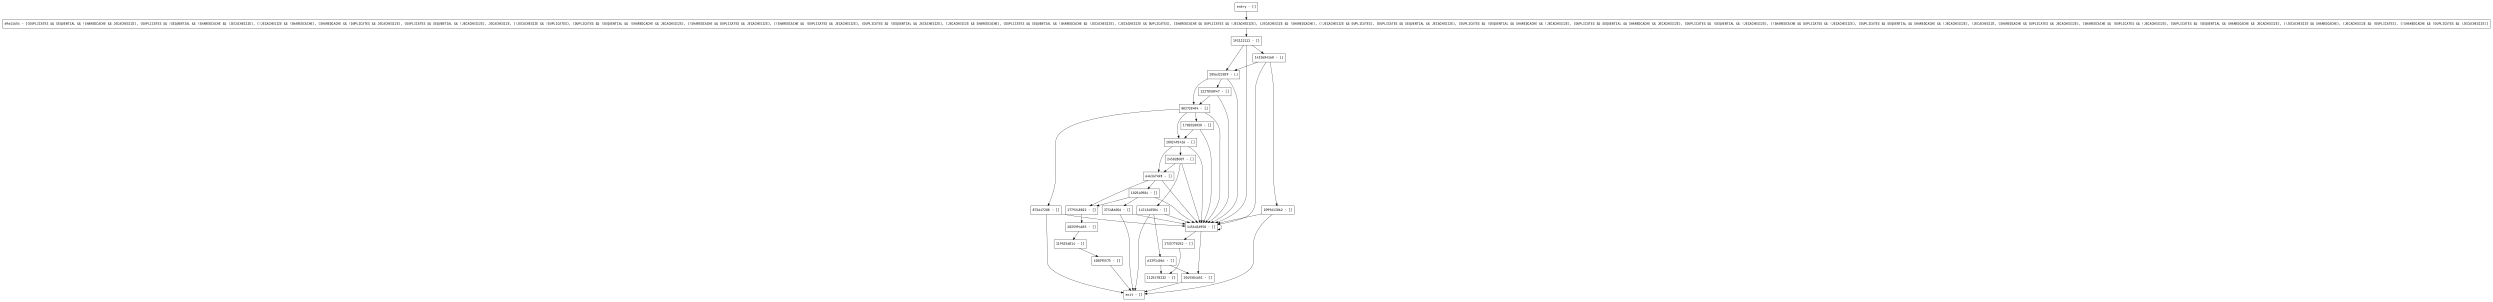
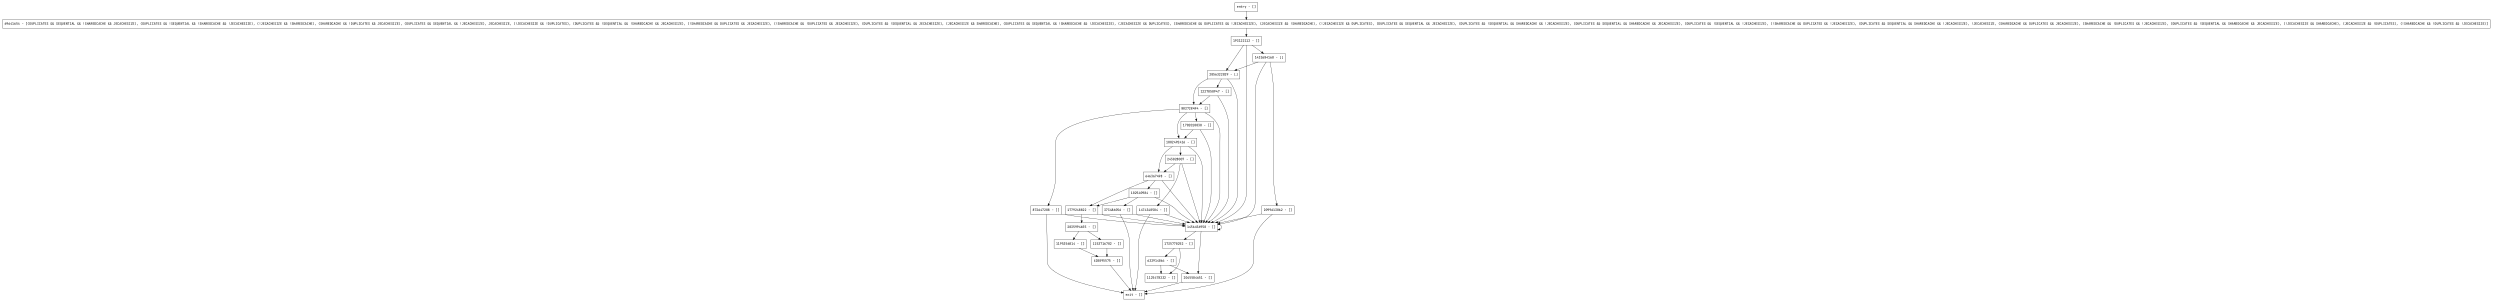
edge "1779248822 - []" -> "1456456950 - []": added
edge "1474340504 - []" -> "632914064 - []": now "1735770252 - []" -> "632914064 - []"
node "1153716702 - []": added
